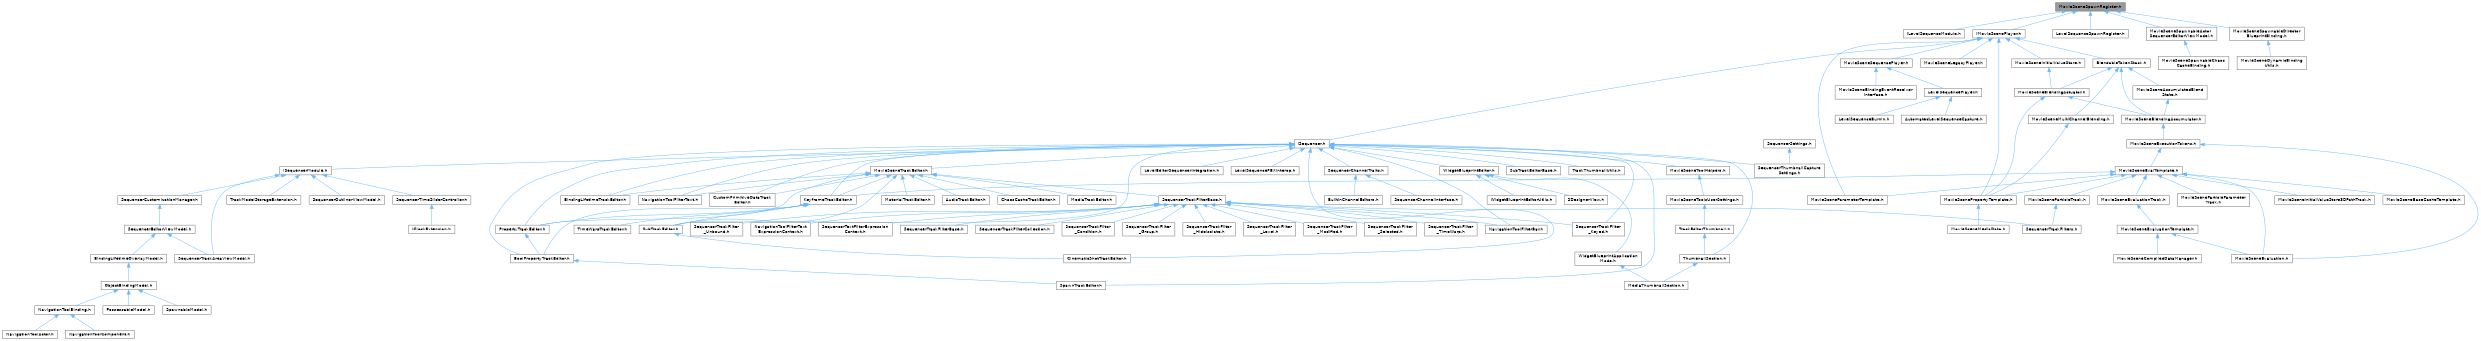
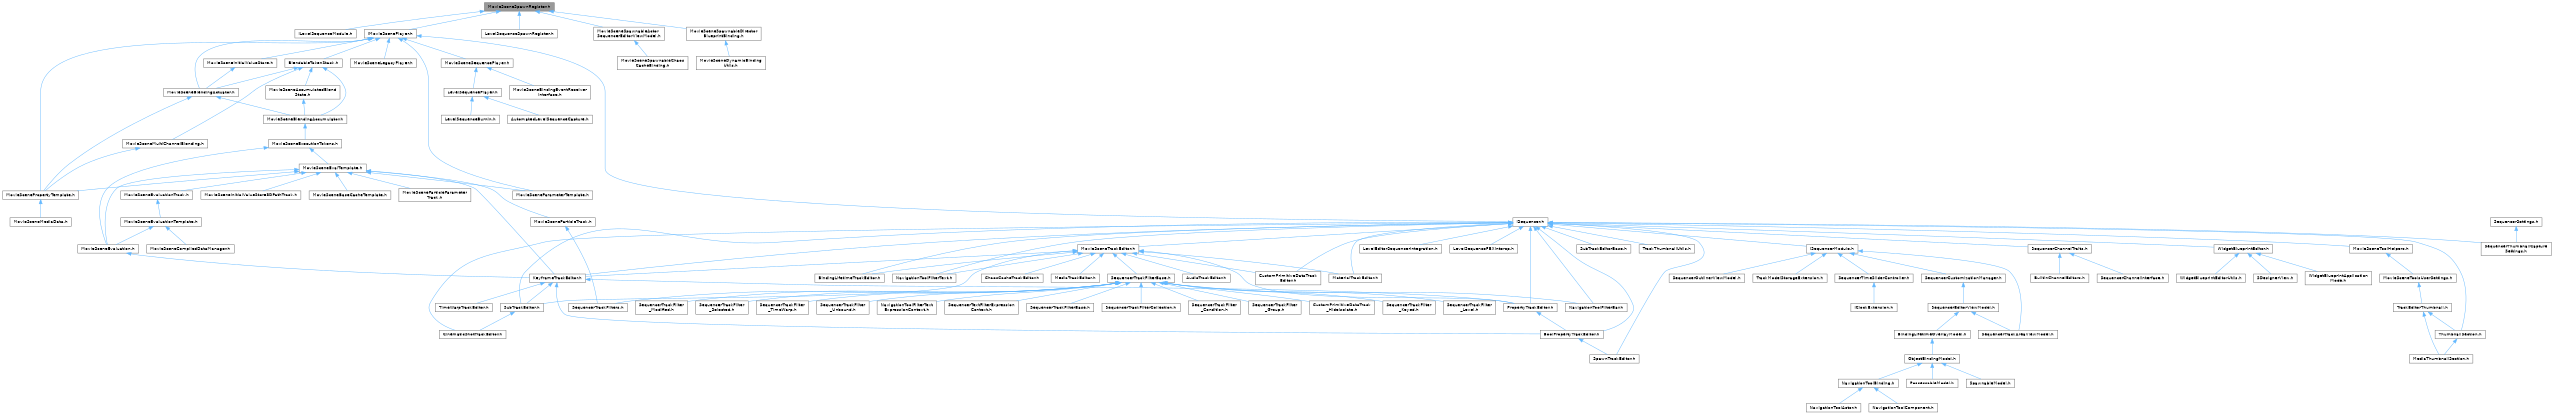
edge "MovieSceneBlendingActuator.h" -> "IMovieScenePlayer.h": added
edge "SequencerTrackFilter _Keyed.h" -> "ISequencer.h": now "MaterialTrackEditor.h" -> "ISequencer.h"
node "SequencerTrackFilter _HideIsolate.h": label "SequencerTrackFilter _HideIsolate.h" -> "CustomPrimitiveDataTrack _HideIsolate.h"
edge "KeyframeTrackEditor.h" -> "MovieSceneEvaluation.h": added
edge "MediaThumbnailSection.h" -> "WidgetBlueprintApplication Mode.h": now "MediaThumbnailSection.h" -> "TrackEditorThumbnail.h"
